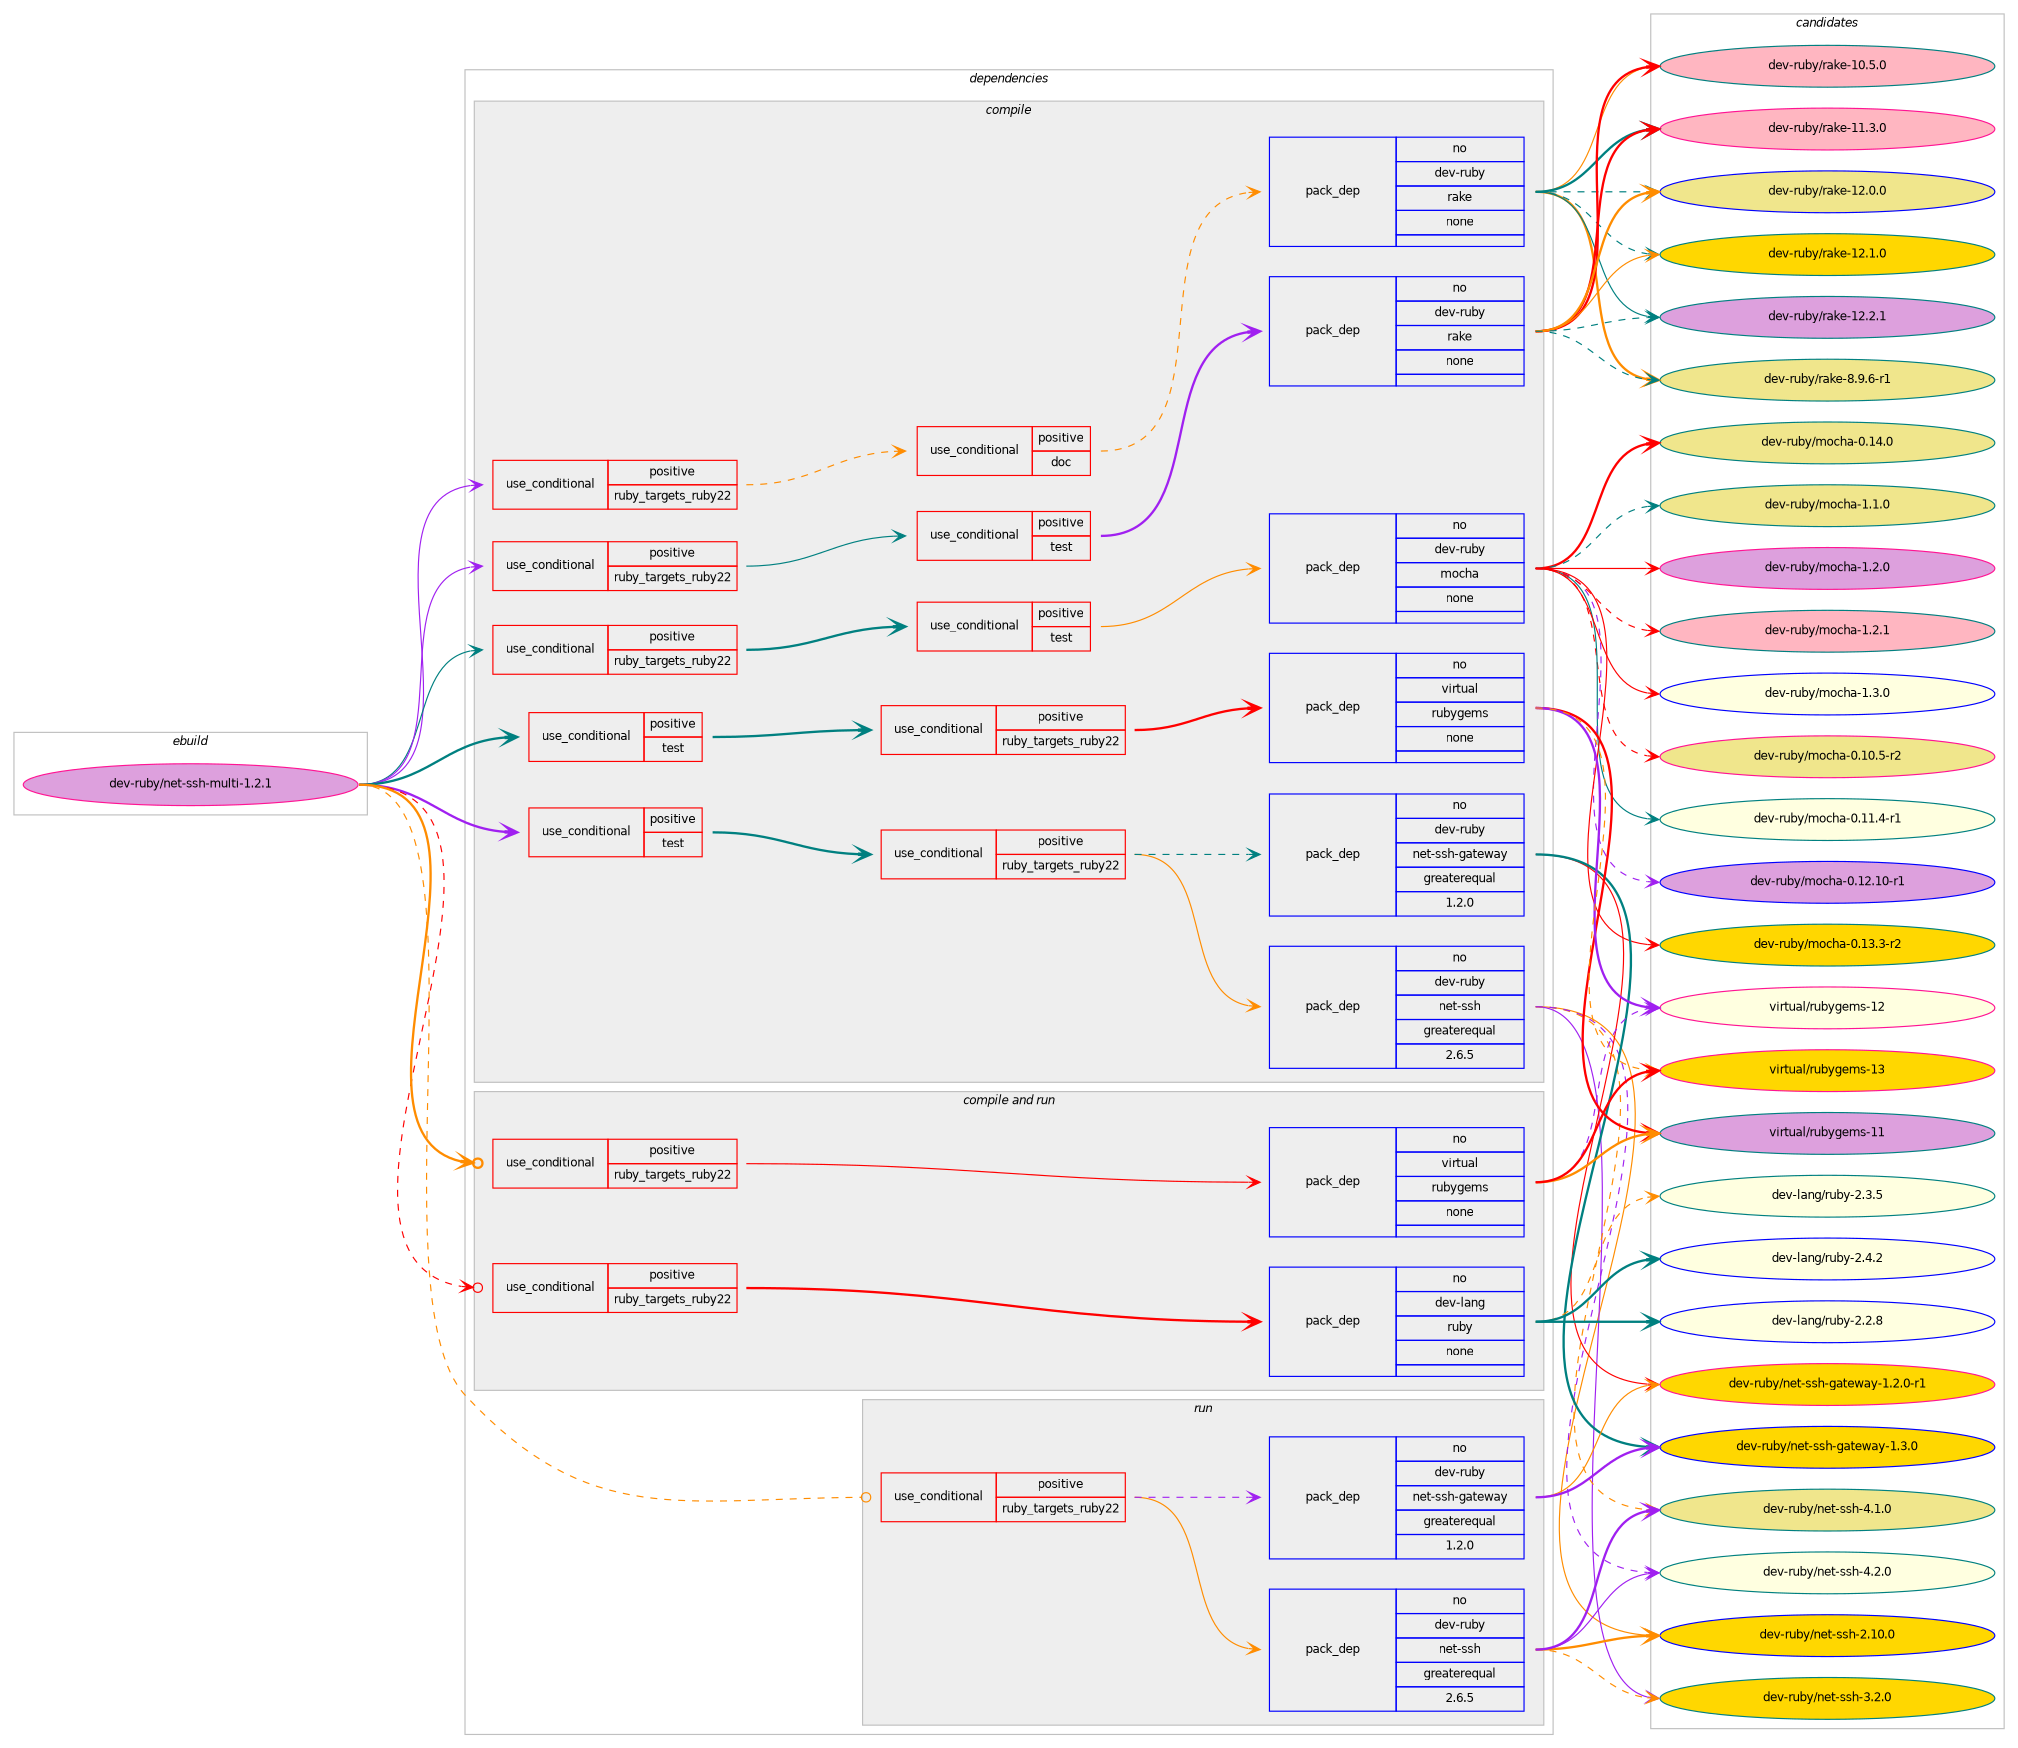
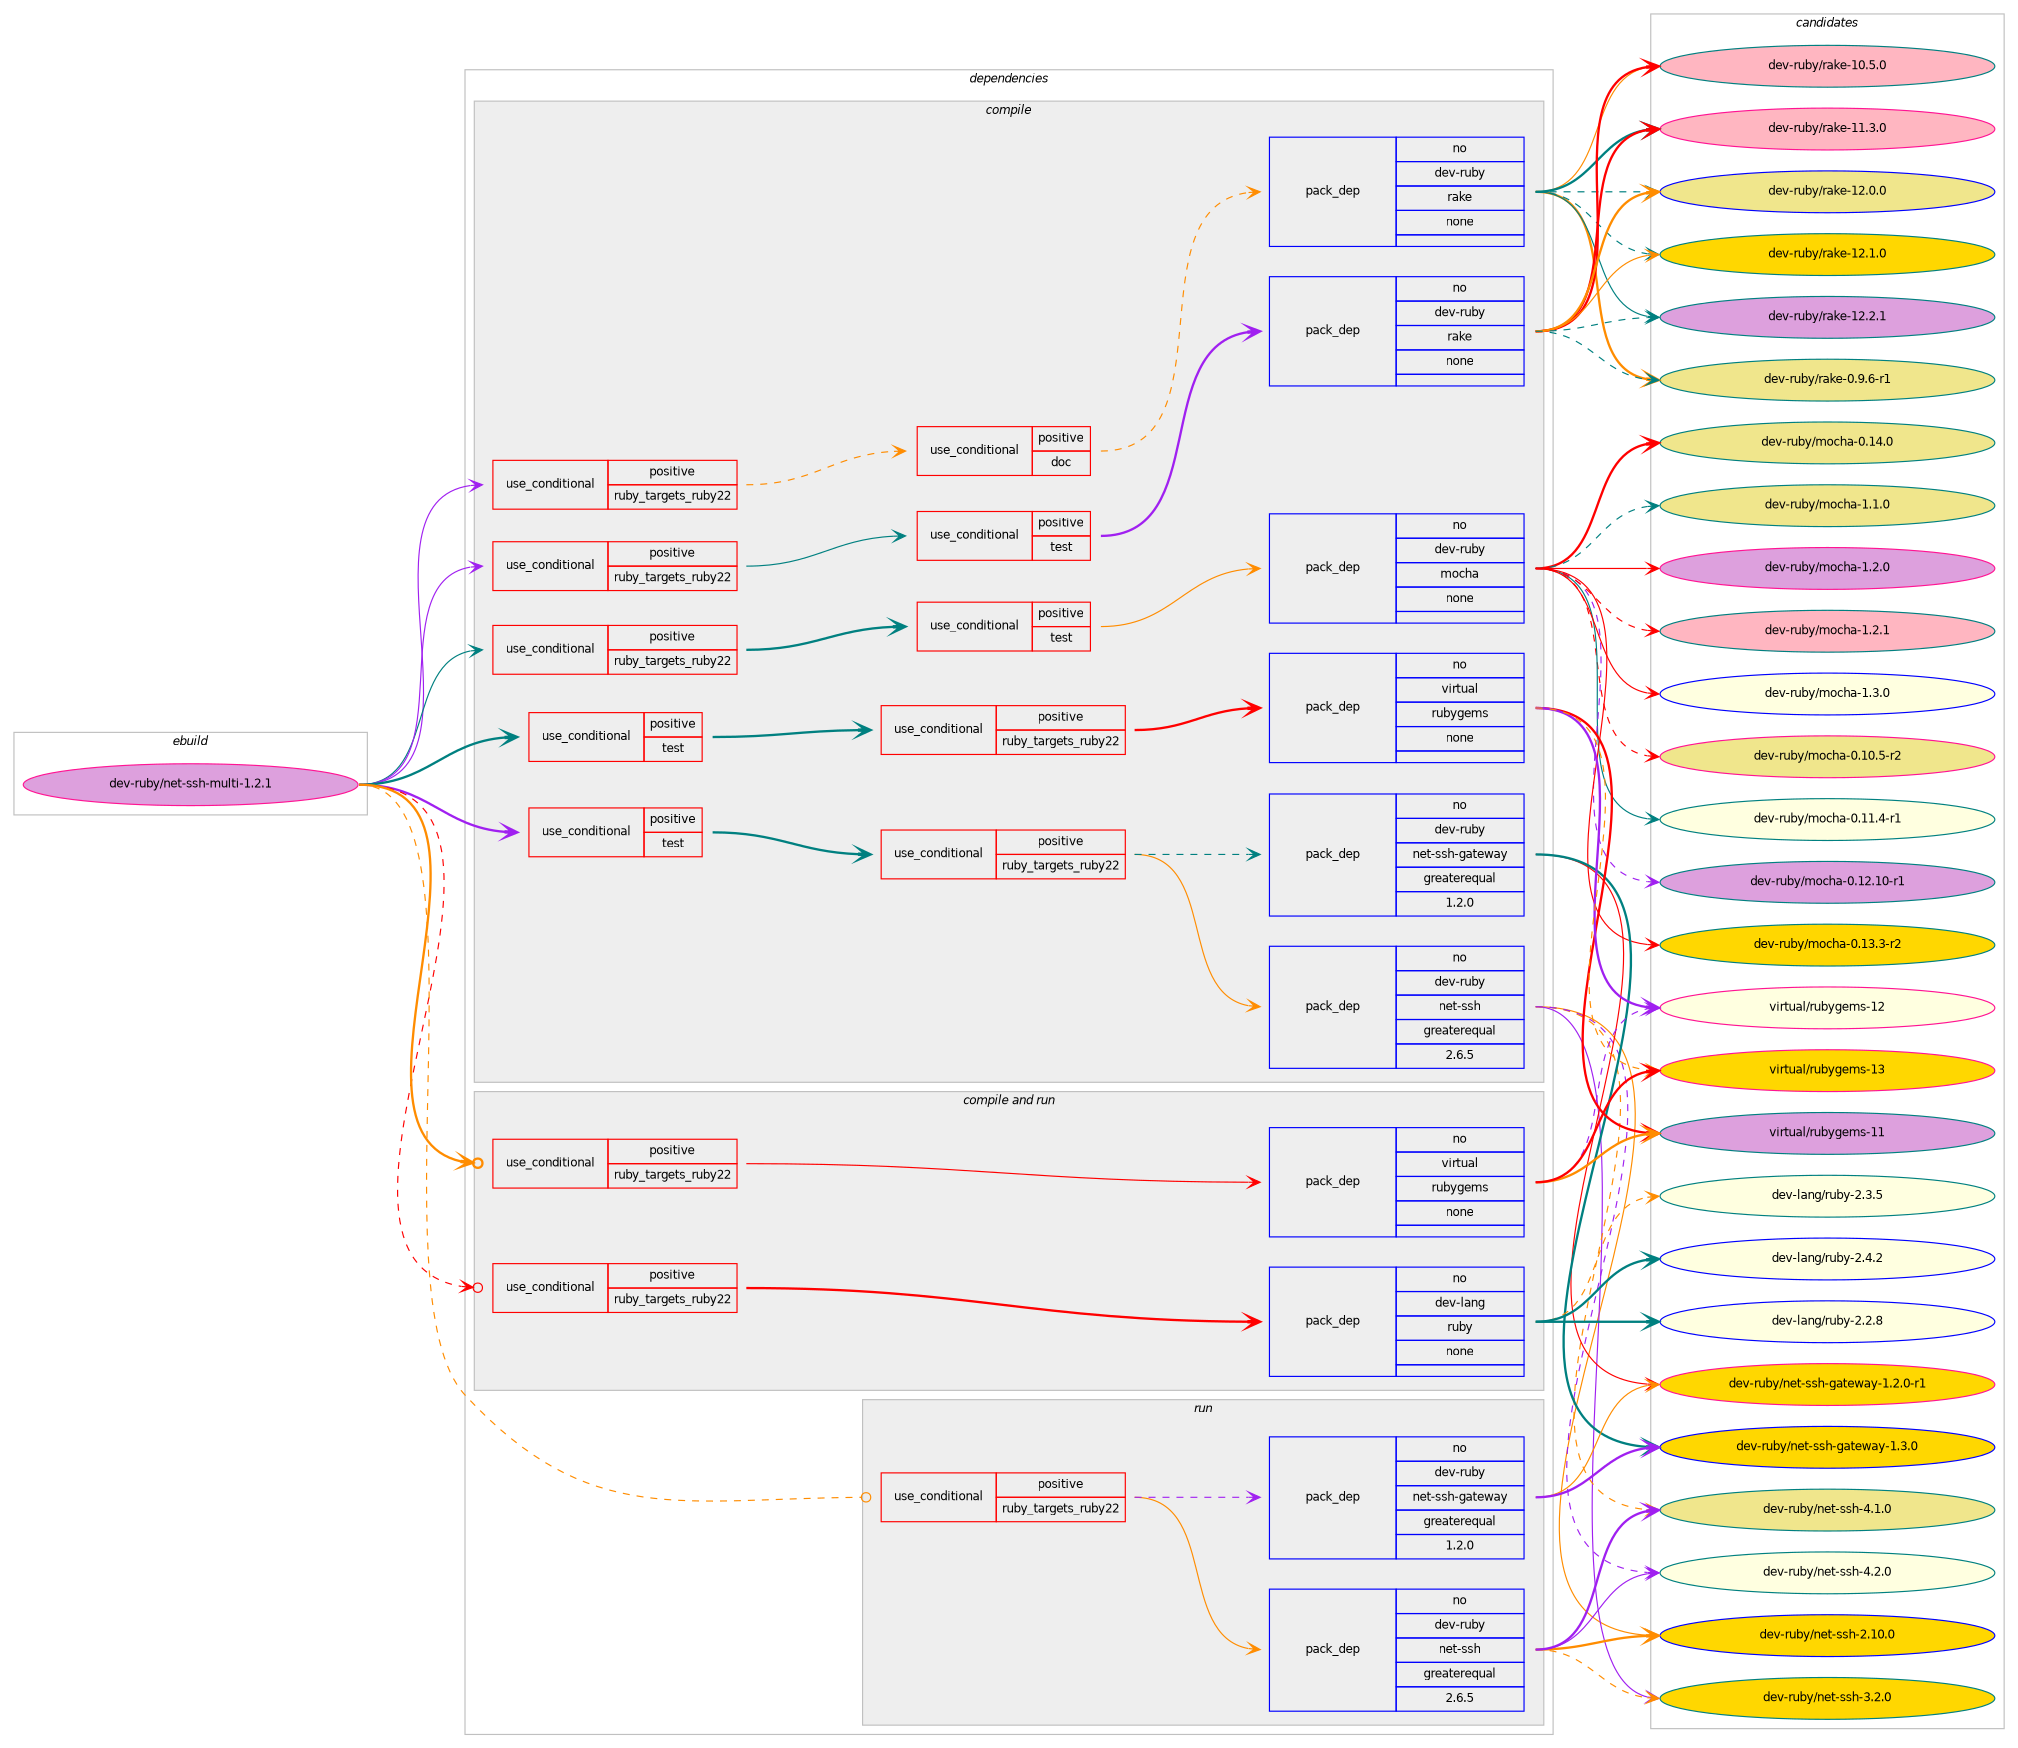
node "dev-ruby/rake-8.9.6-r1": label "dev-ruby/rake-8.9.6-r1" -> "dev-ruby/rake-0.9.6-r1"
node "dev-ruby/mocha-0.12.10-r1": color blue -> teal
